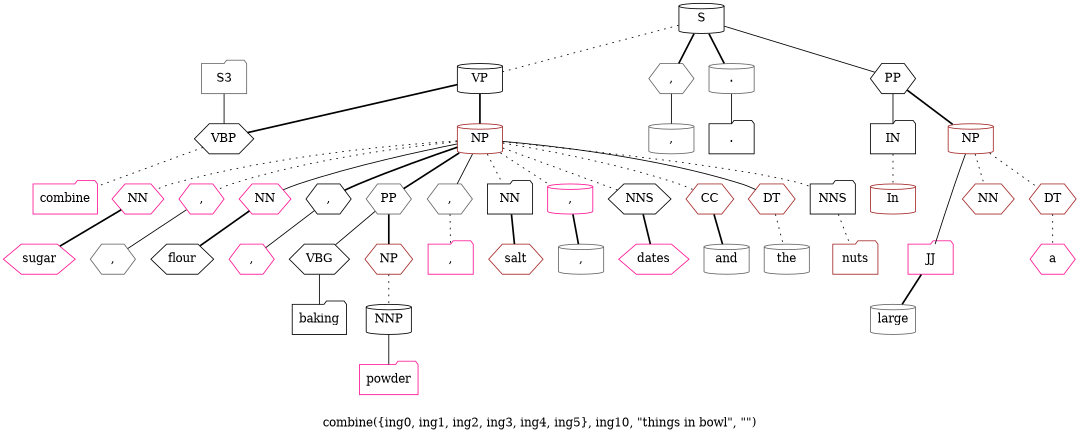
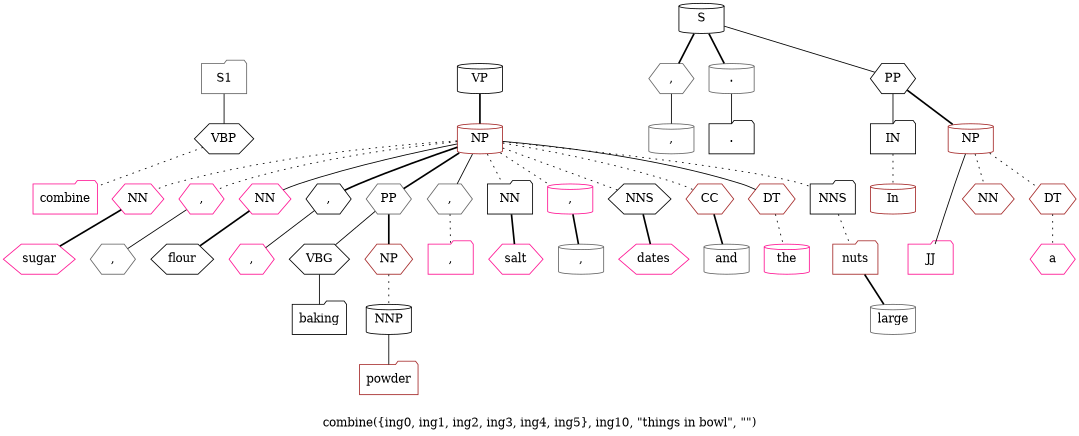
edge "S" -- "VP": removed
node "S3": label "S3" -> "S1"
edge "VP" -- "VBP": removed
node "salt": color brown -> deeppink
node "the": color gray40 -> deeppink
edge "JJ" -- "large": now "nuts" -- "large"
node "powder": color deeppink -> brown
